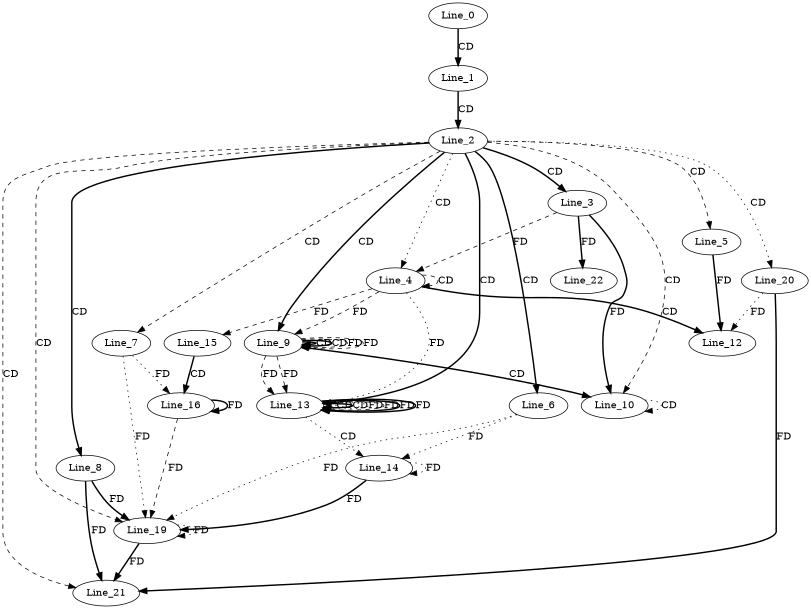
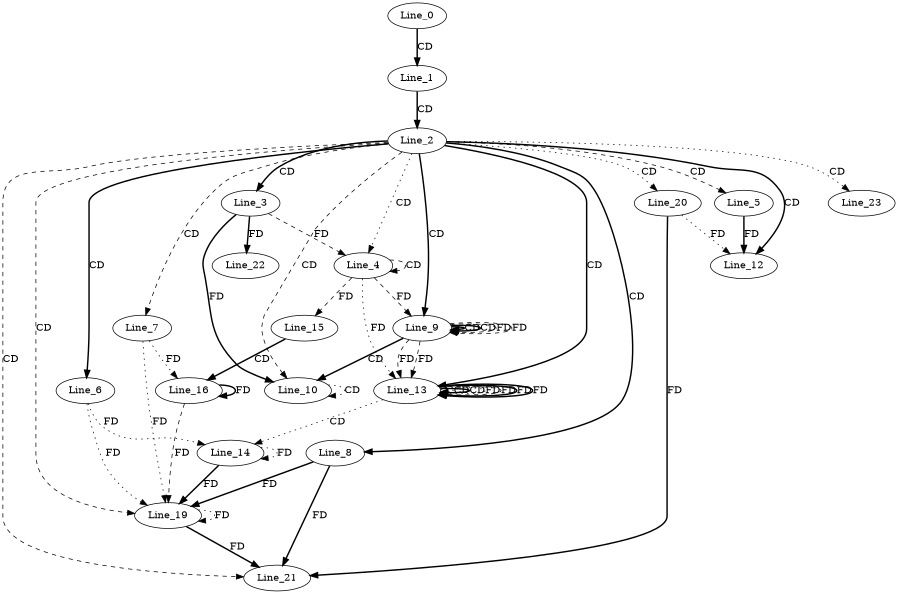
node "Line_23": added
edge "Line_4" -> "Line_12": now "Line_2" -> "Line_12"
